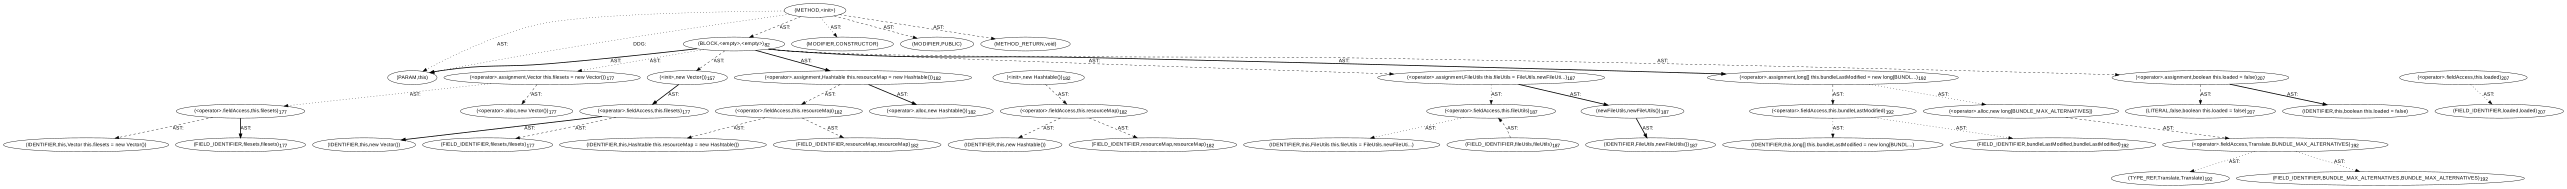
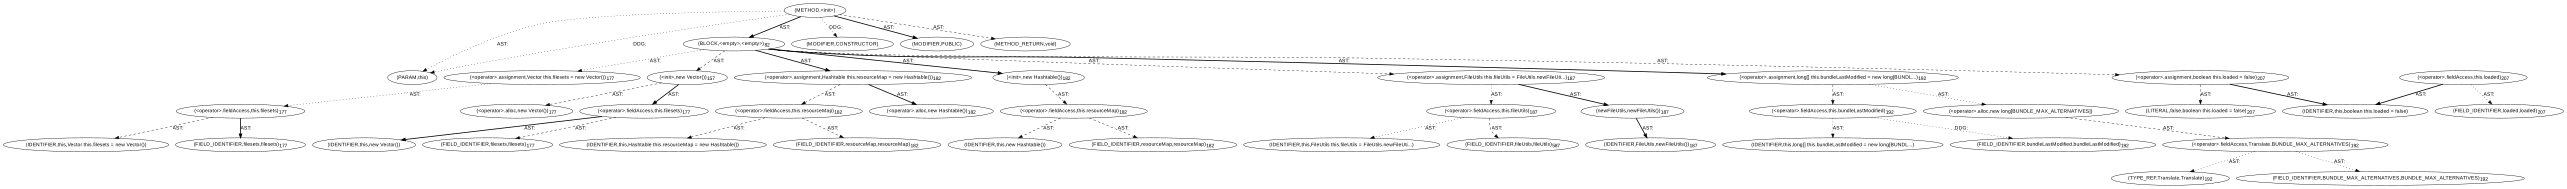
edge "(METHOD,<init>)" -> "(BLOCK,<empty>,<empty>)": style dashed -> bold
edge "(METHOD,<init>)" -> "(MODIFIER,CONSTRUCTOR)": label "AST: " -> "DDG: "
edge "(METHOD,<init>)" -> "(MODIFIER,PUBLIC)": style dashed -> bold
edge "(BLOCK,<empty>,<empty>)" -> "(PARAM,this)": now "(BLOCK,<empty>,<empty>)" -> "(<init>,new Hashtable())"
edge "(<operator>.assignment,Vector this.filesets = new Vector())" -> "(<operator>.alloc,new Vector())": now "(<init>,new Vector())" -> "(<operator>.alloc,new Vector())"
edge "(<operator>.fieldAccess,this.loaded)" -> "(IDENTIFIER,this,boolean this.loaded = false)": added, label "AST:"
edge "(<operator>.fieldAccess,this.bundleLastModified)" -> "(FIELD_IDENTIFIER,bundleLastModified,bundleLastModified)": label "AST: " -> "DDG: "
edge "(FIELD_IDENTIFIER,fileUtils,fileUtils)" -> "(<operator>.fieldAccess,this.fileUtils)": reversed
node "(FIELD_IDENTIFIER,fileUtils,fileUtils)": text "187" -> "587"
